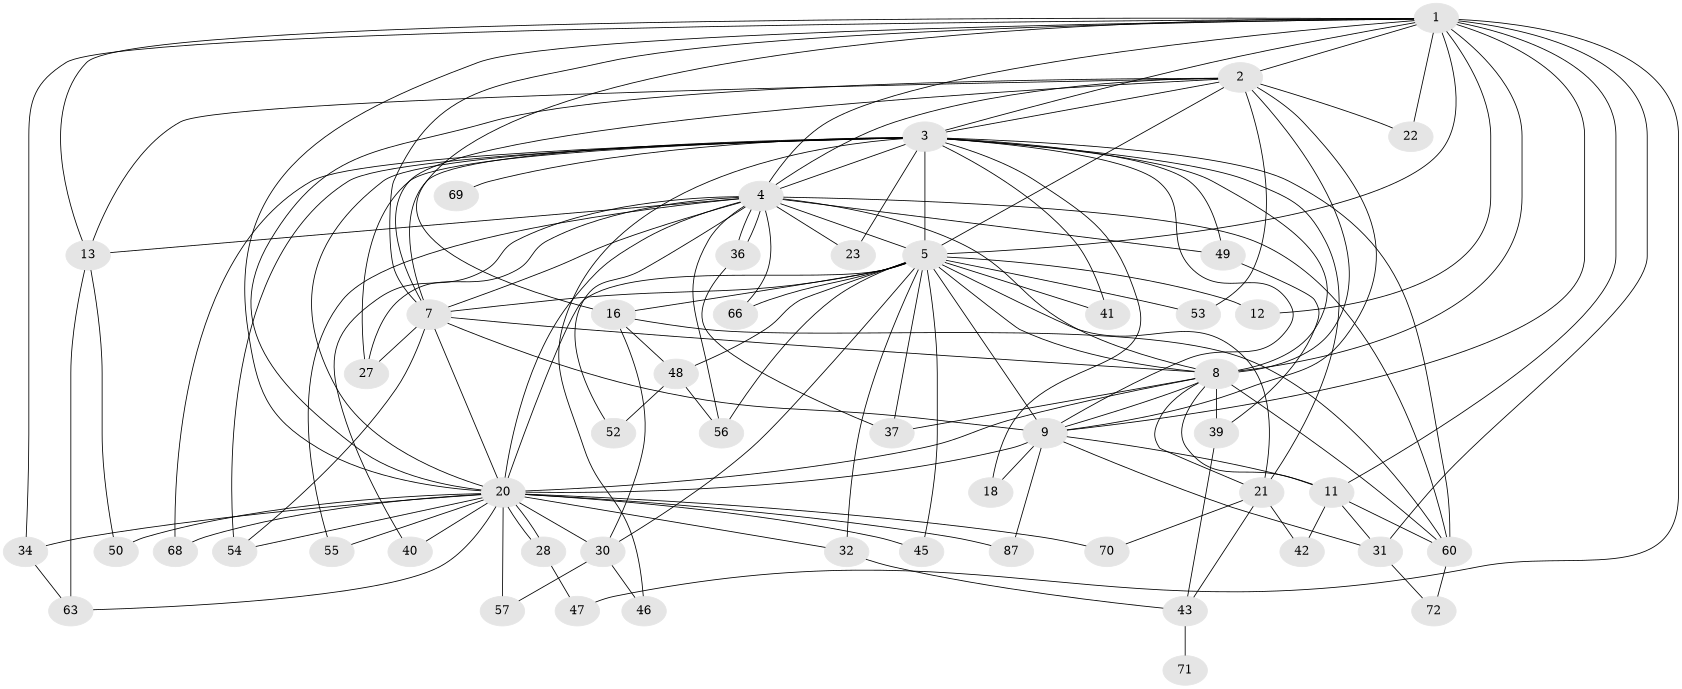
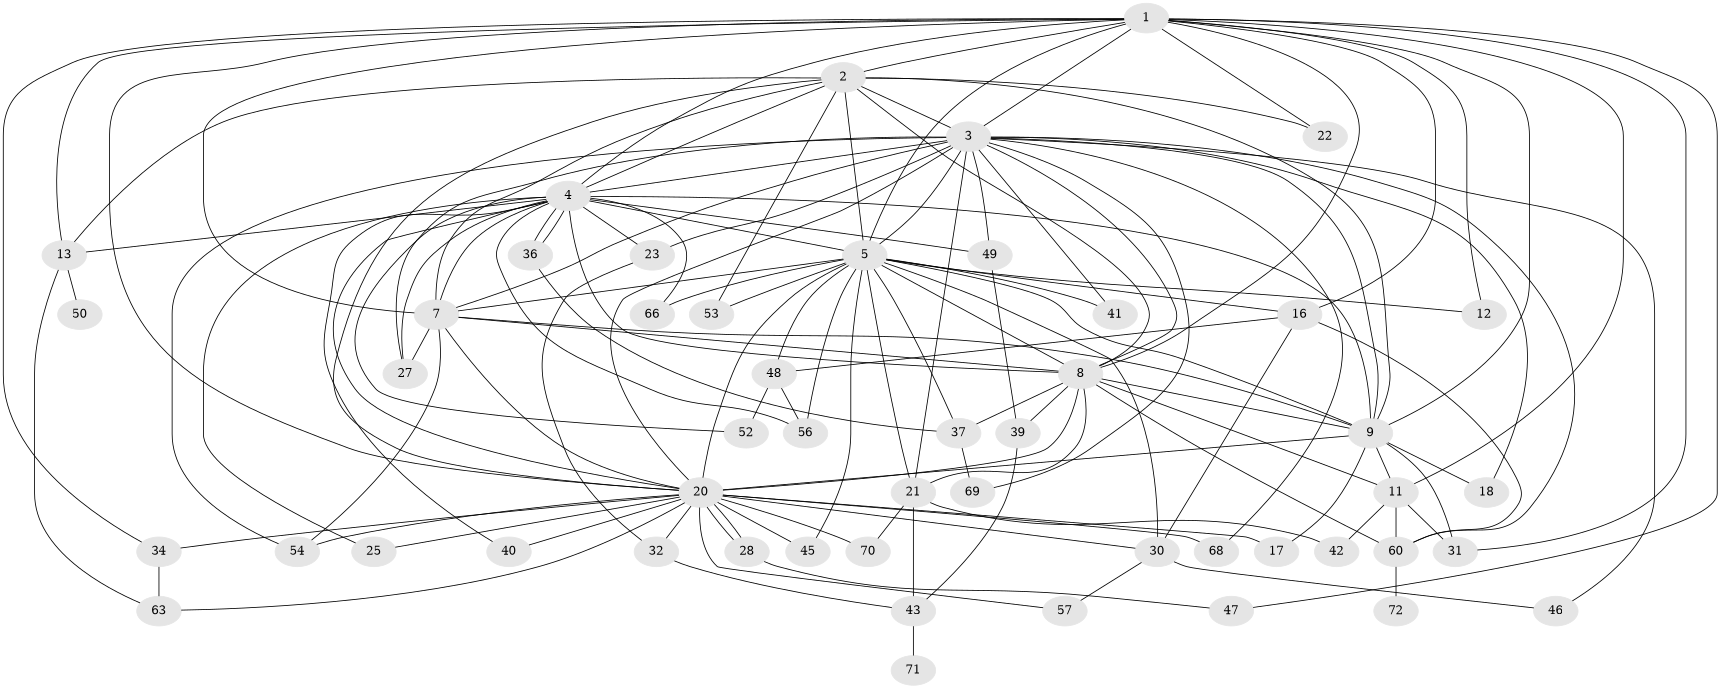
edge "4" -- "60": now "4" -- "9"
edge "5" -- "32": now "23" -- "32"
edge "37" -- "69": added
edge "20" -- "50": removed
node "55": label "55" -> "25"
node "87": label "87" -> "17"
edge "31" -- "72": removed
